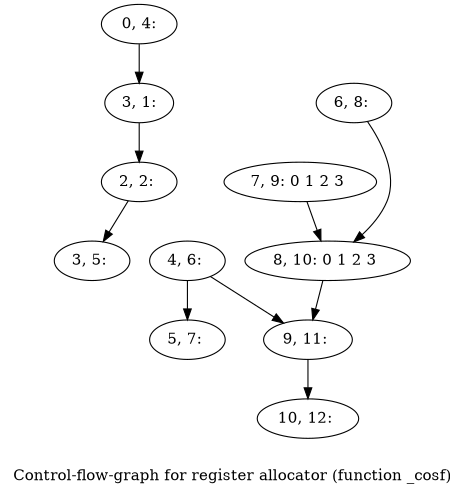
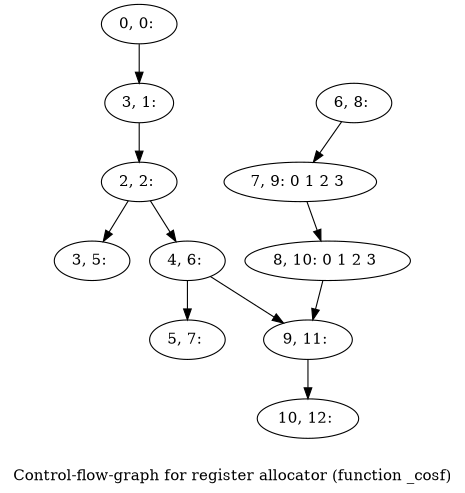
node "0, 4:": label "0, 4:" -> "0, 0:"
edge "6, 8:" -> "8, 10: 0 1 2 3": now "6, 8:" -> "7, 9: 0 1 2 3"
edge "2, 2:" -> "4, 6:": added
